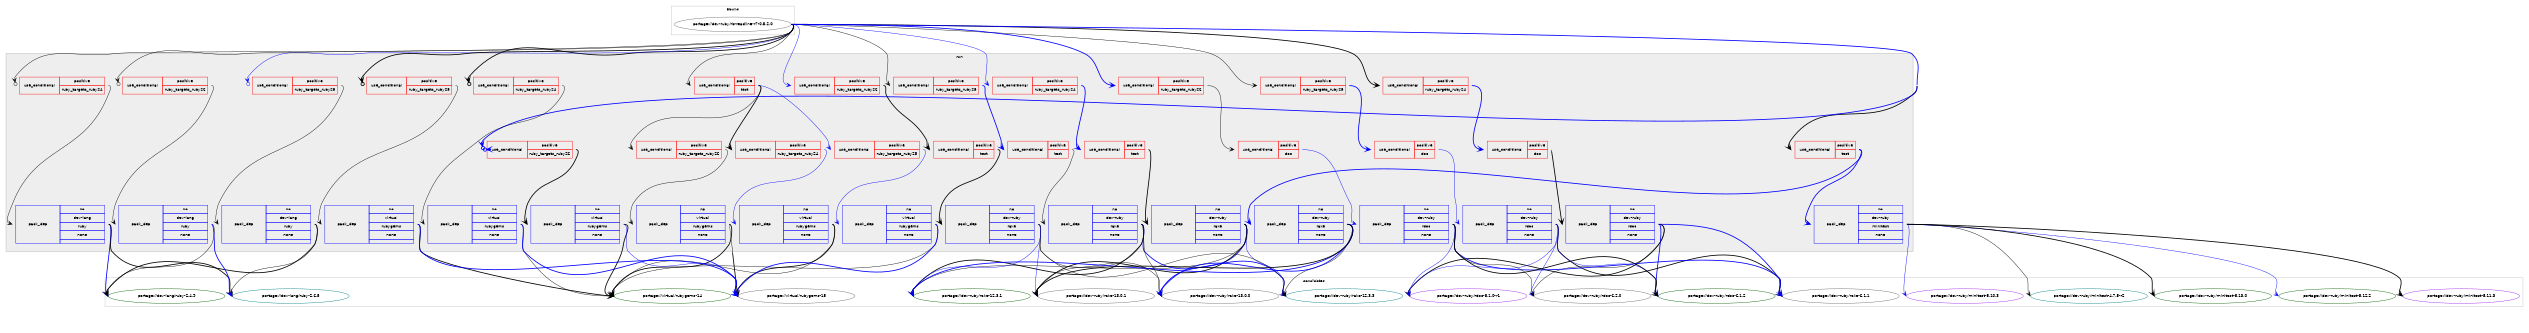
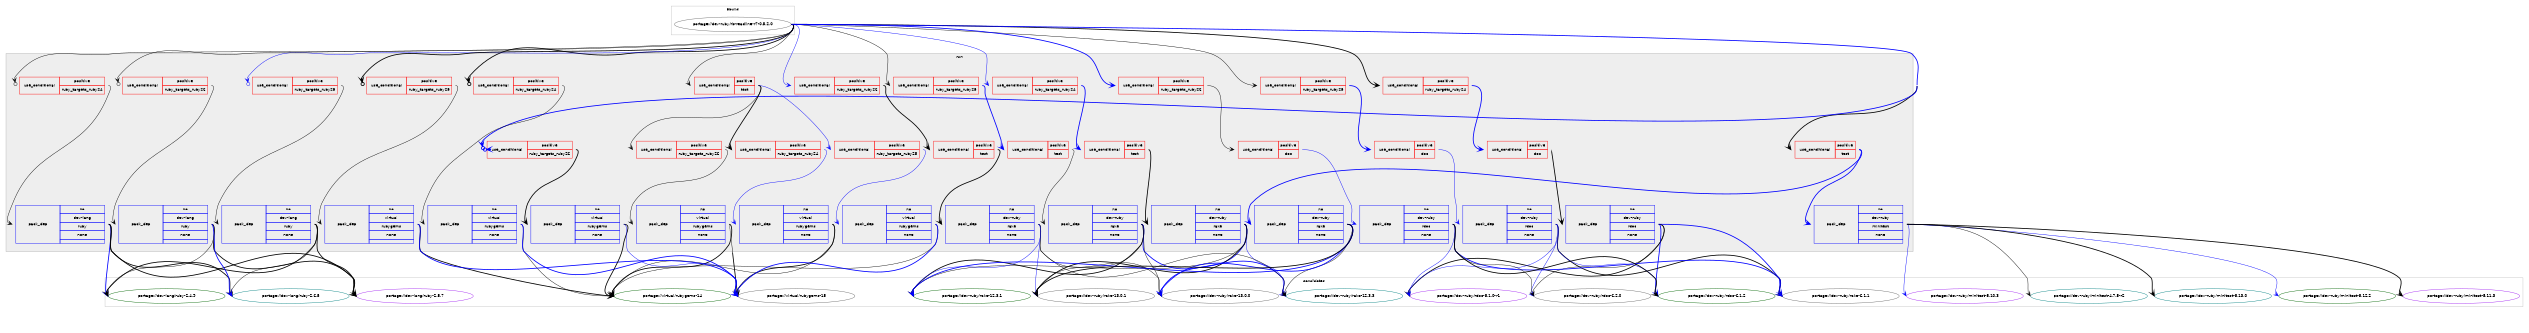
node "portage://dev-lang/ruby-2.5.7": added
node "portage://dev-ruby/minitest-5.13.0": color darkgreen -> teal
